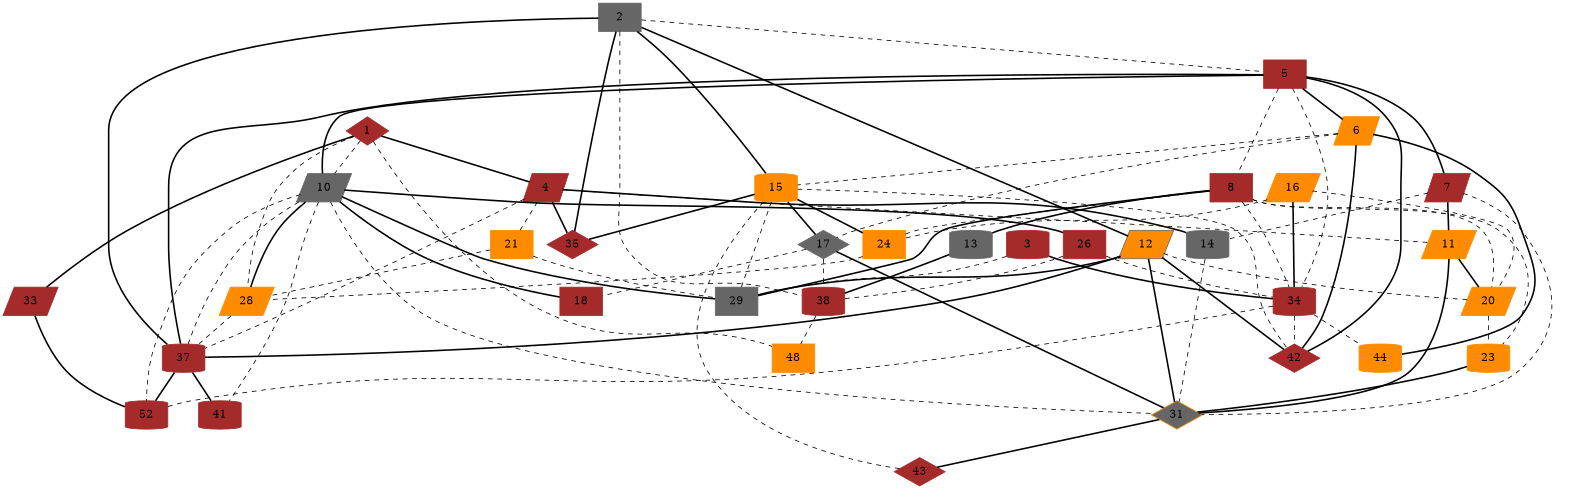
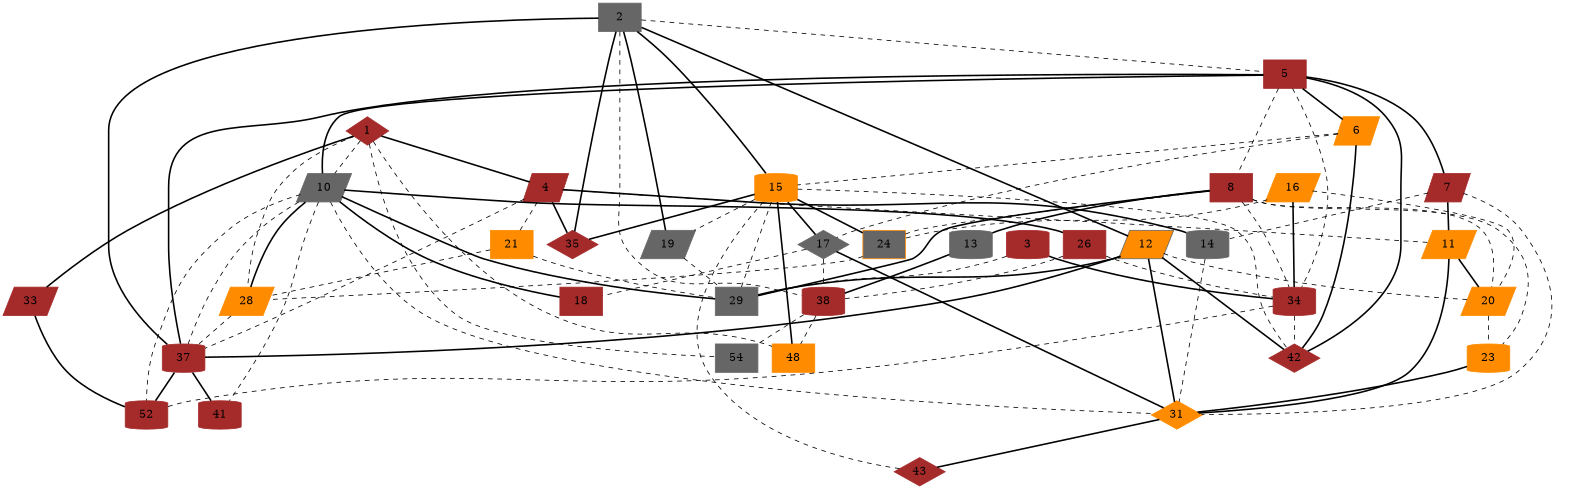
node "19": added
node "24": fillcolor darkorange -> gray40
edge "15" -- "48": added
node "54": added
node "44": removed
node "31": fillcolor gray40 -> darkorange
